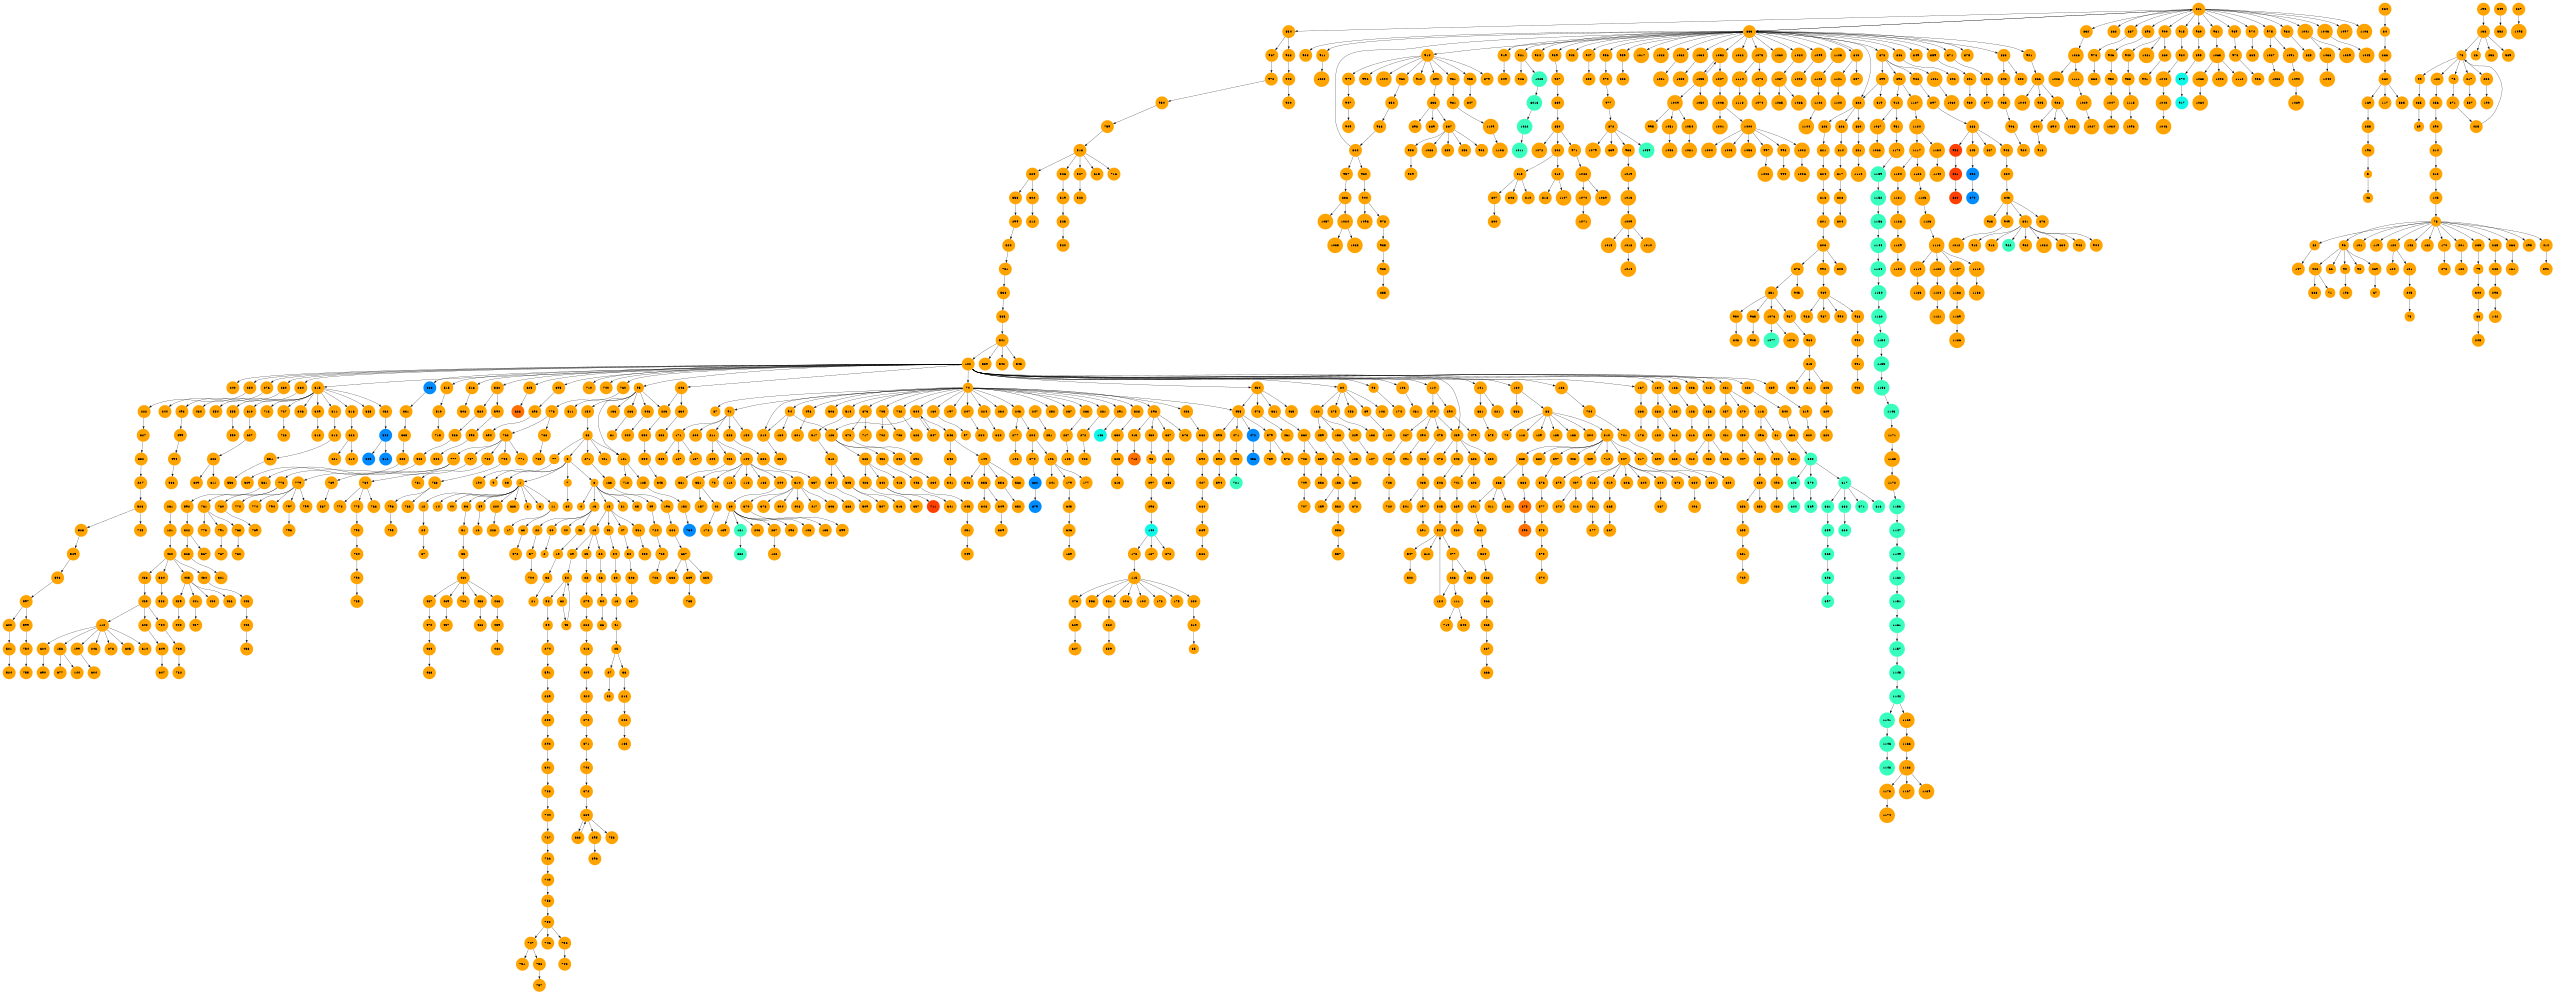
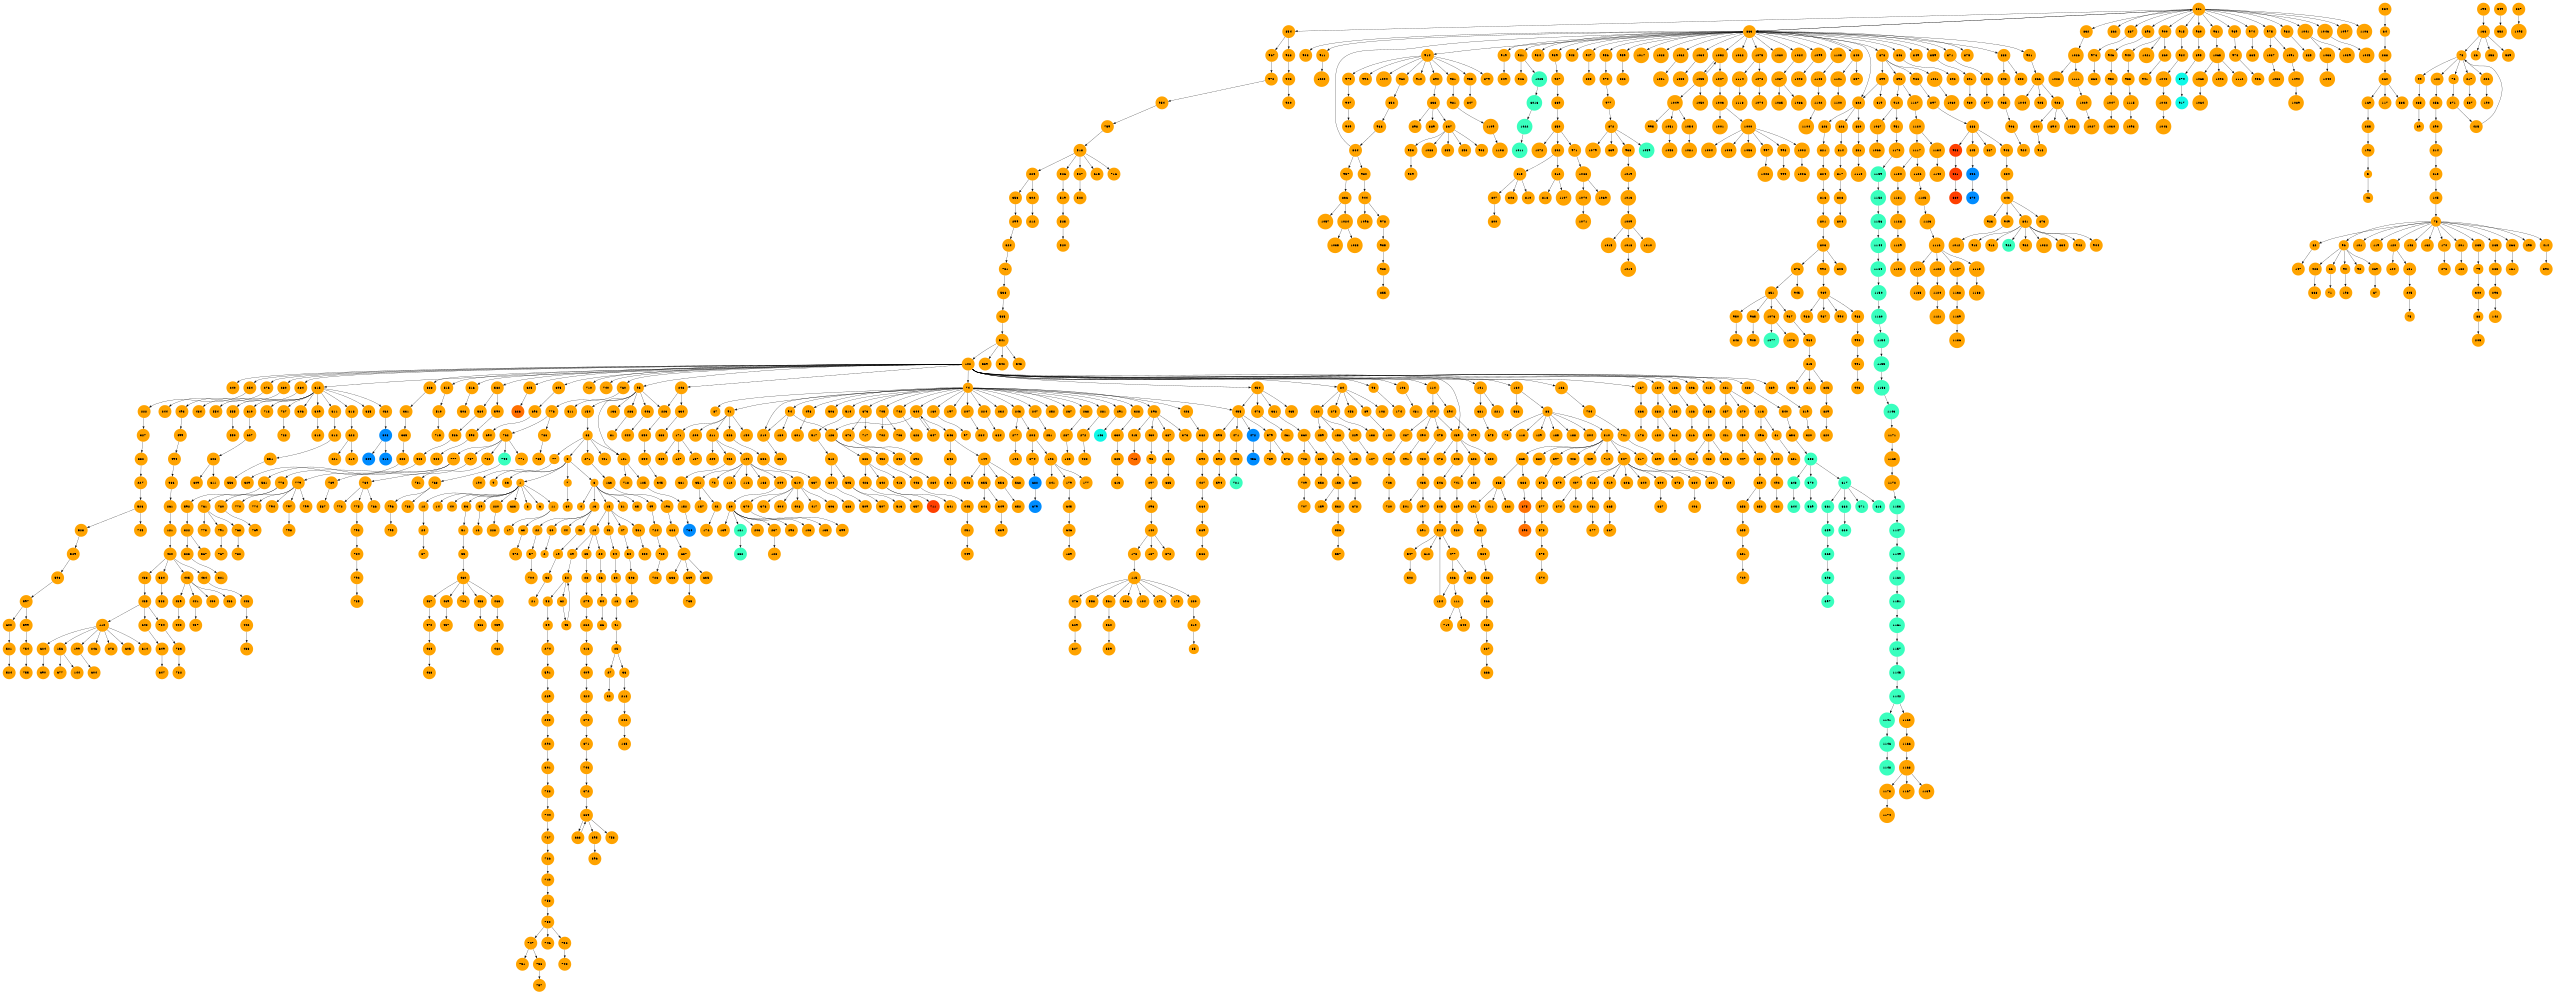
edge "428" -> "71": now "66" -> "71"
node "338": fillcolor #008cff -> #ffa300
edge "74" -> "247": added
node "790": fillcolor #ffa300 -> #39ffbe
edge "486" -> "261": added
node "140": fillcolor #0ff8e7 -> #ffa300
